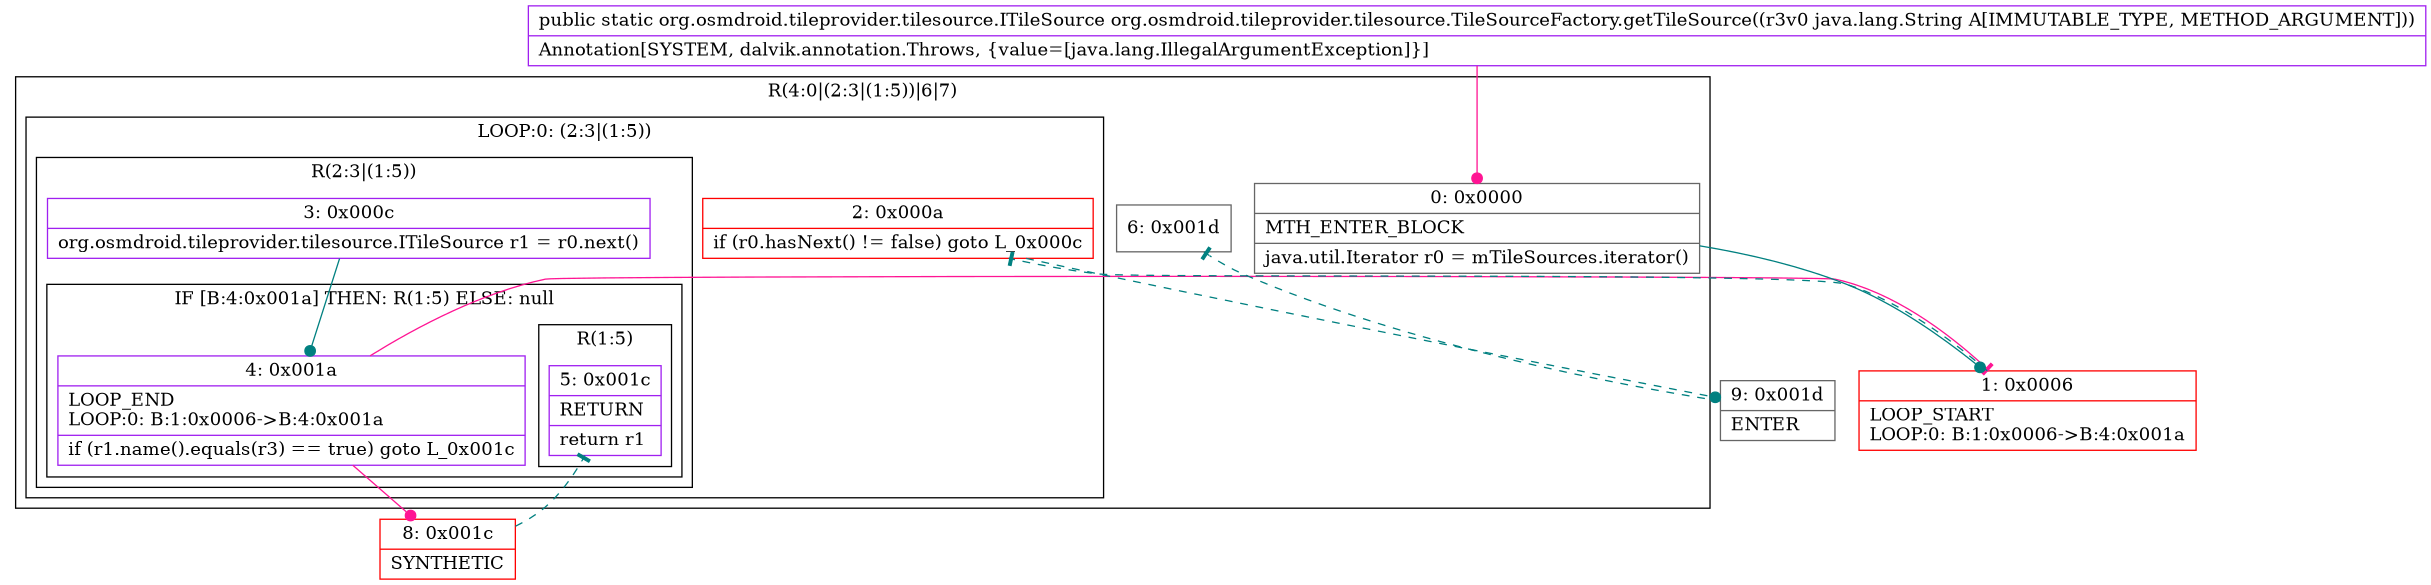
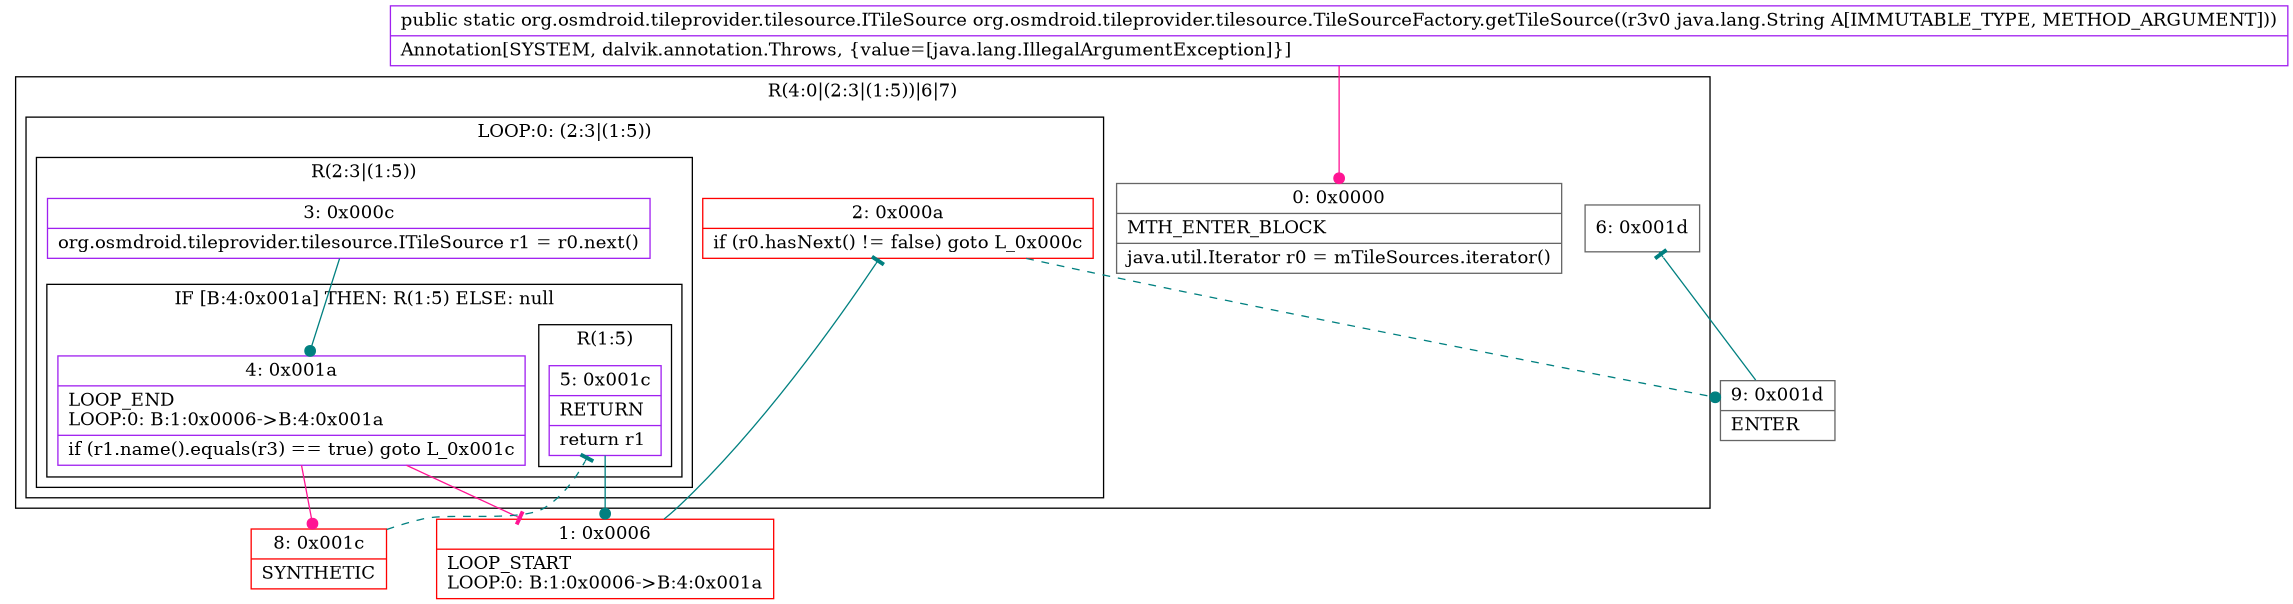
edge "0: 0x0000" -> "1: 0x0006": now "5: 0x001c" -> "1: 0x0006"
edge "1: 0x0006" -> "2: 0x000a": style dashed -> solid
edge "9: 0x001d" -> "6: 0x001d": style dashed -> solid
